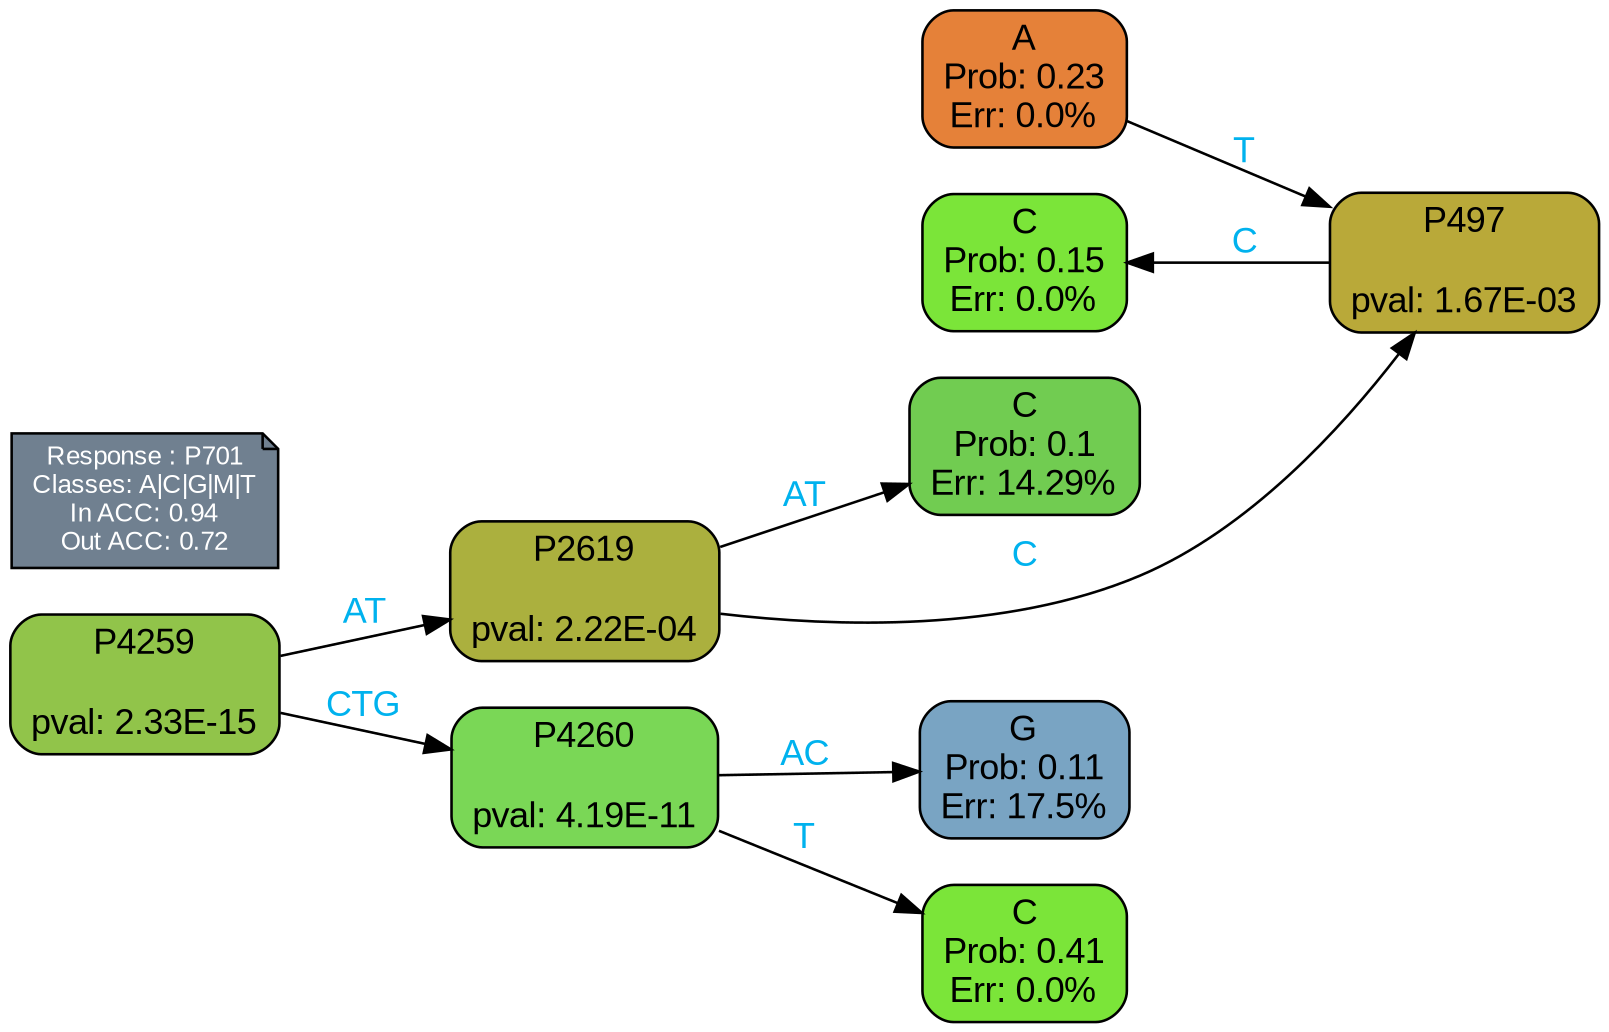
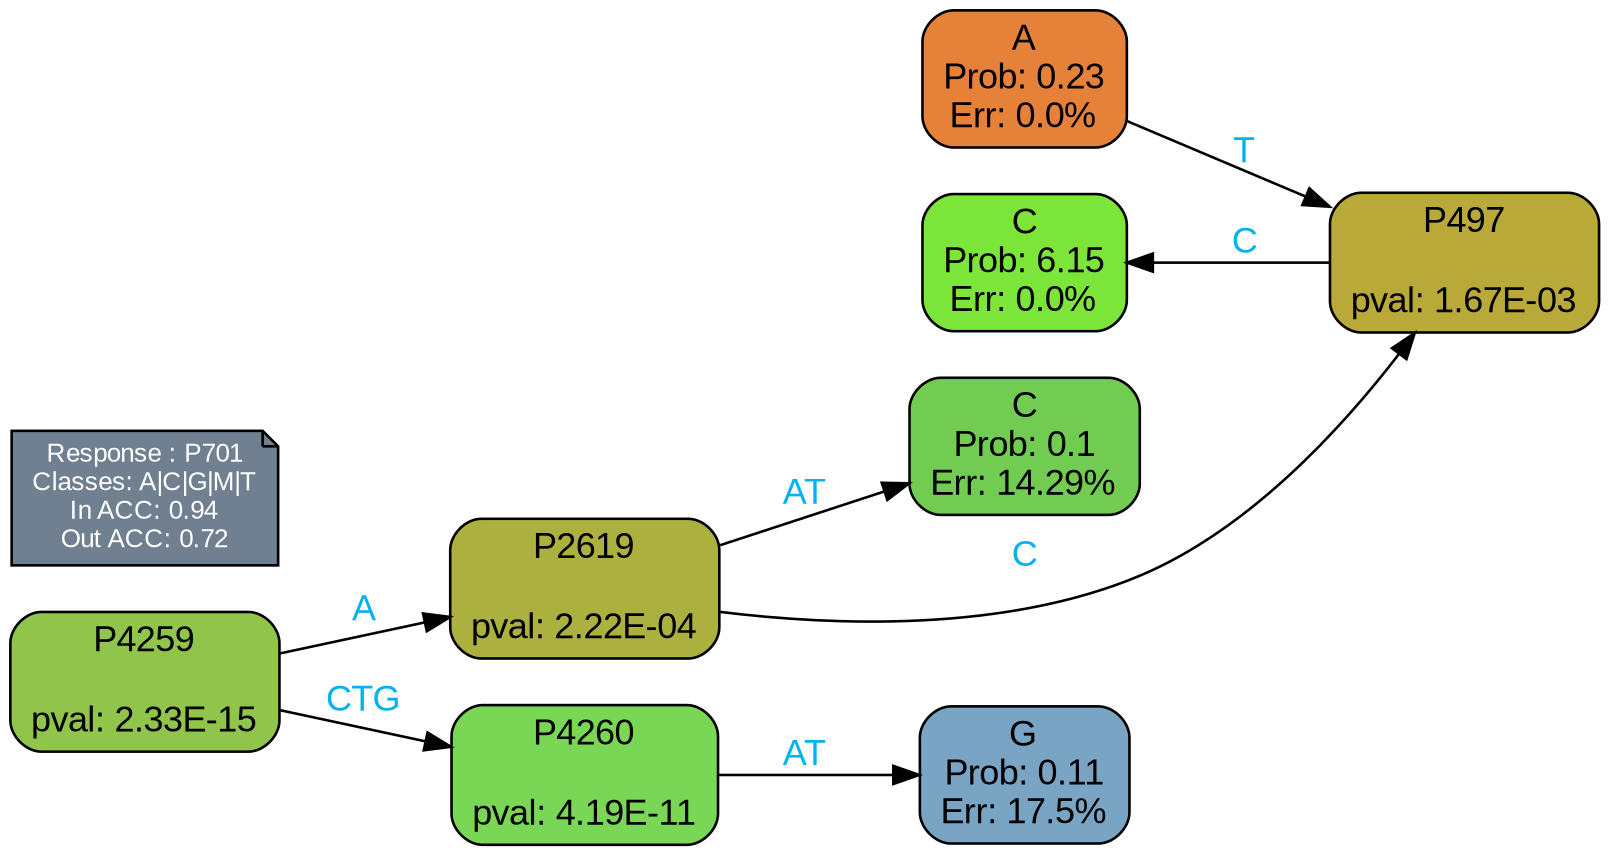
node "C Prob: 0.15 Err: 0.0%": label "C Prob: 0.15 Err: 0.0%" -> "C Prob: 6.15 Err: 0.0%"
edge "P4259 pval: 2.33E-15" -> "P2619 pval: 2.22E-04": label "AT" -> "A"
edge "P4260 pval: 4.19E-11" -> "G Prob: 0.11 Err: 17.5%": label "AC" -> "AT"
node "C Prob: 0.41 Err: 0.0%": removed
